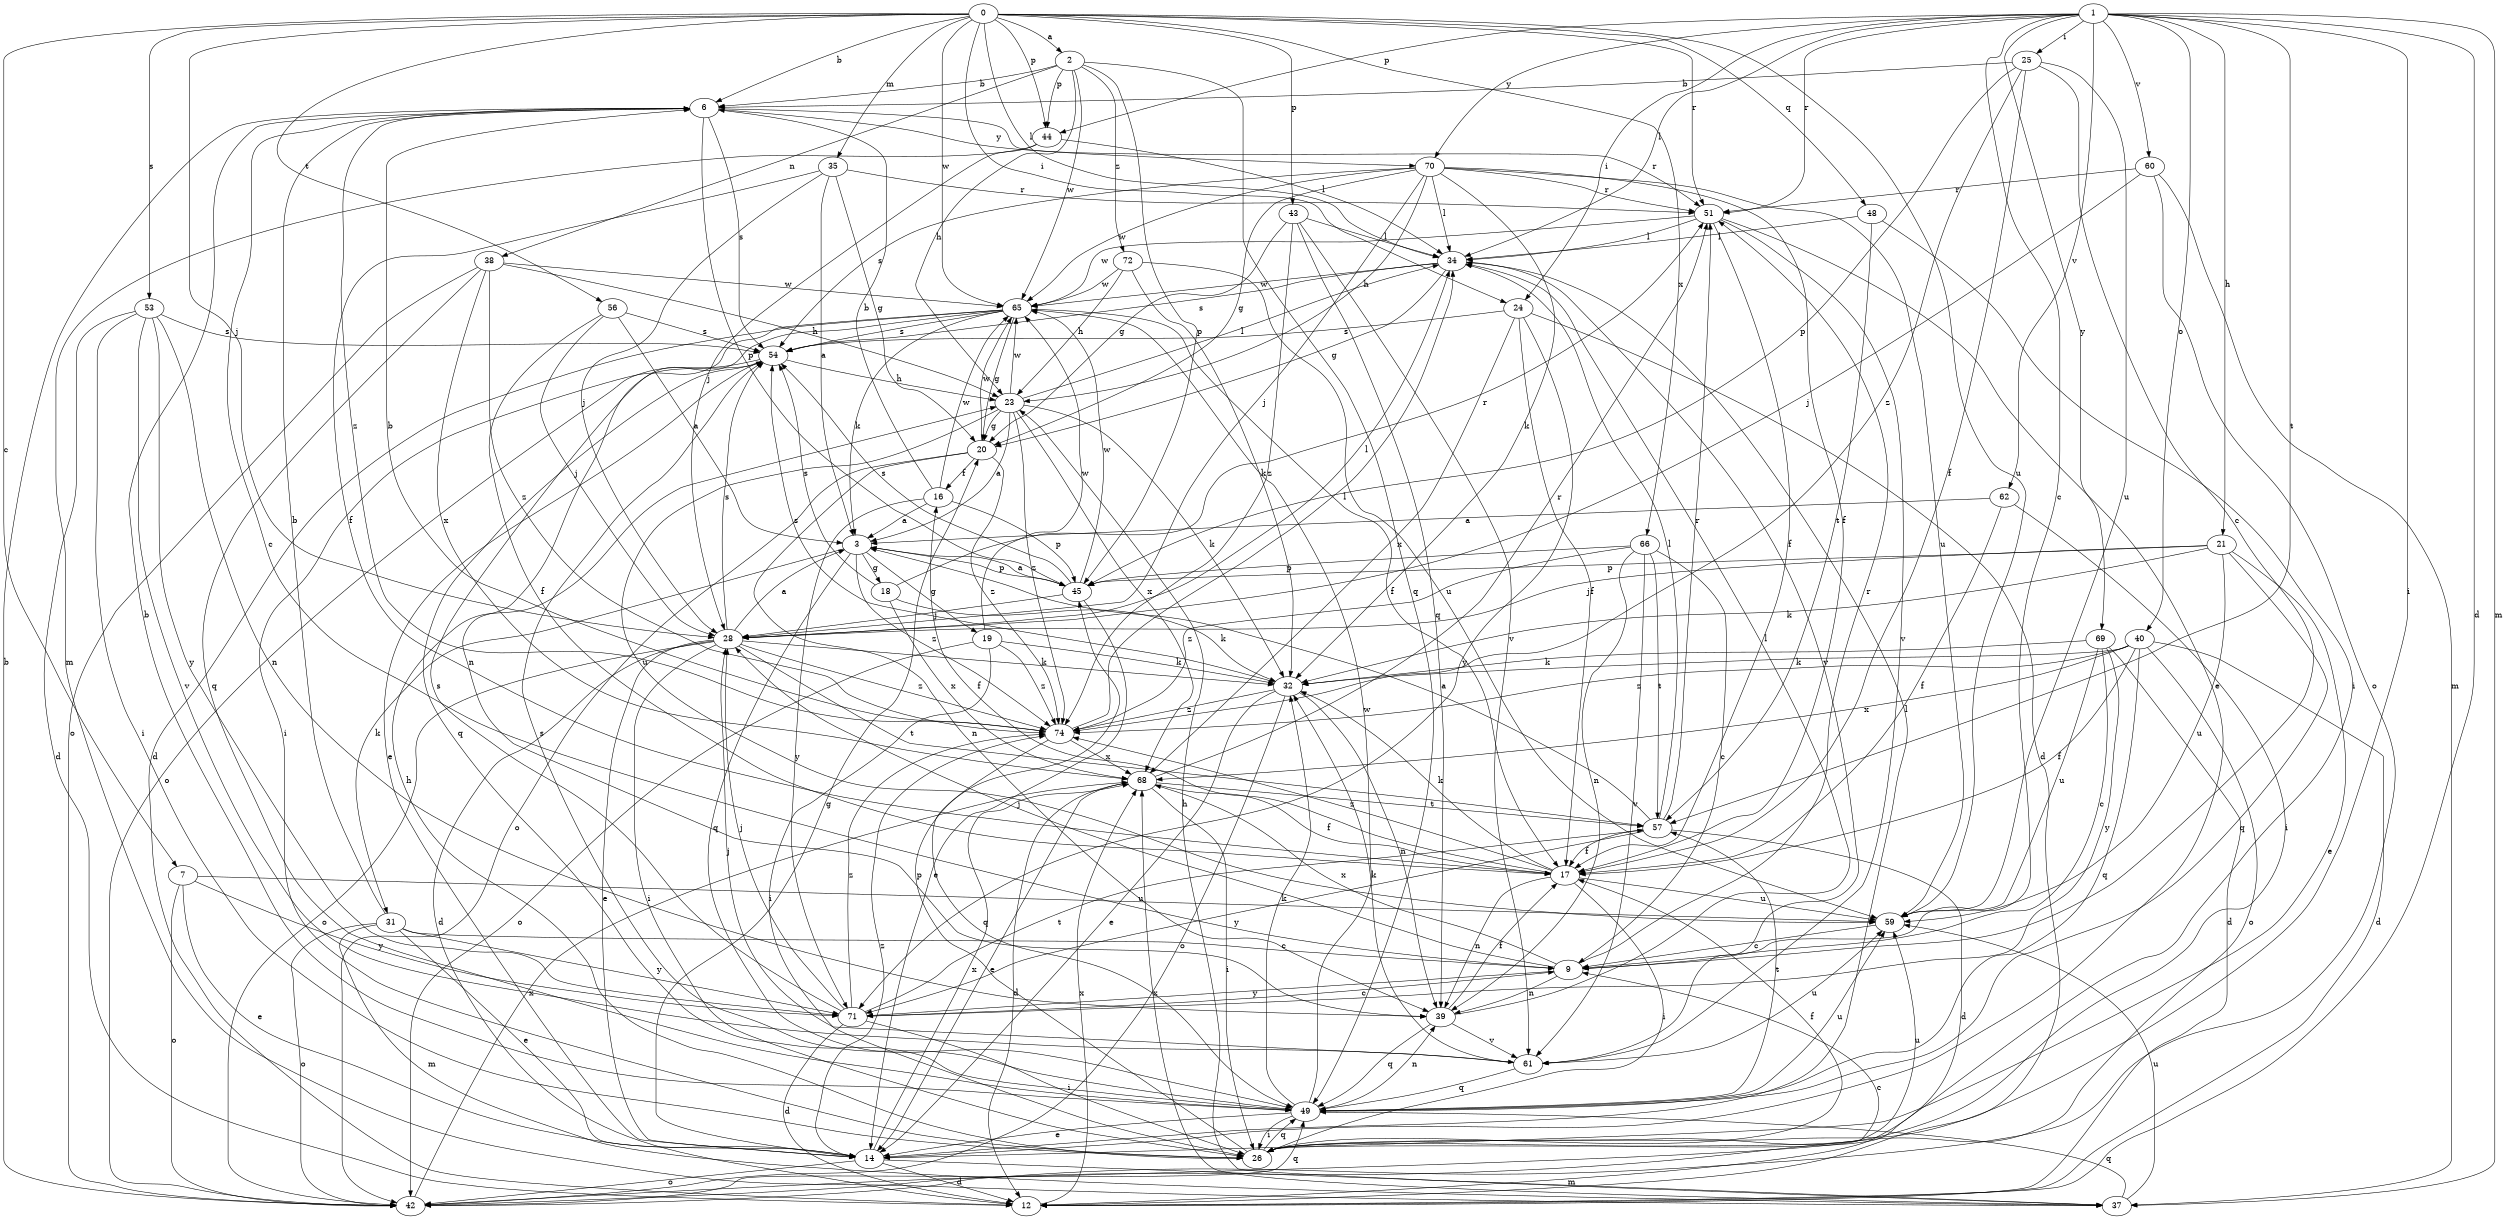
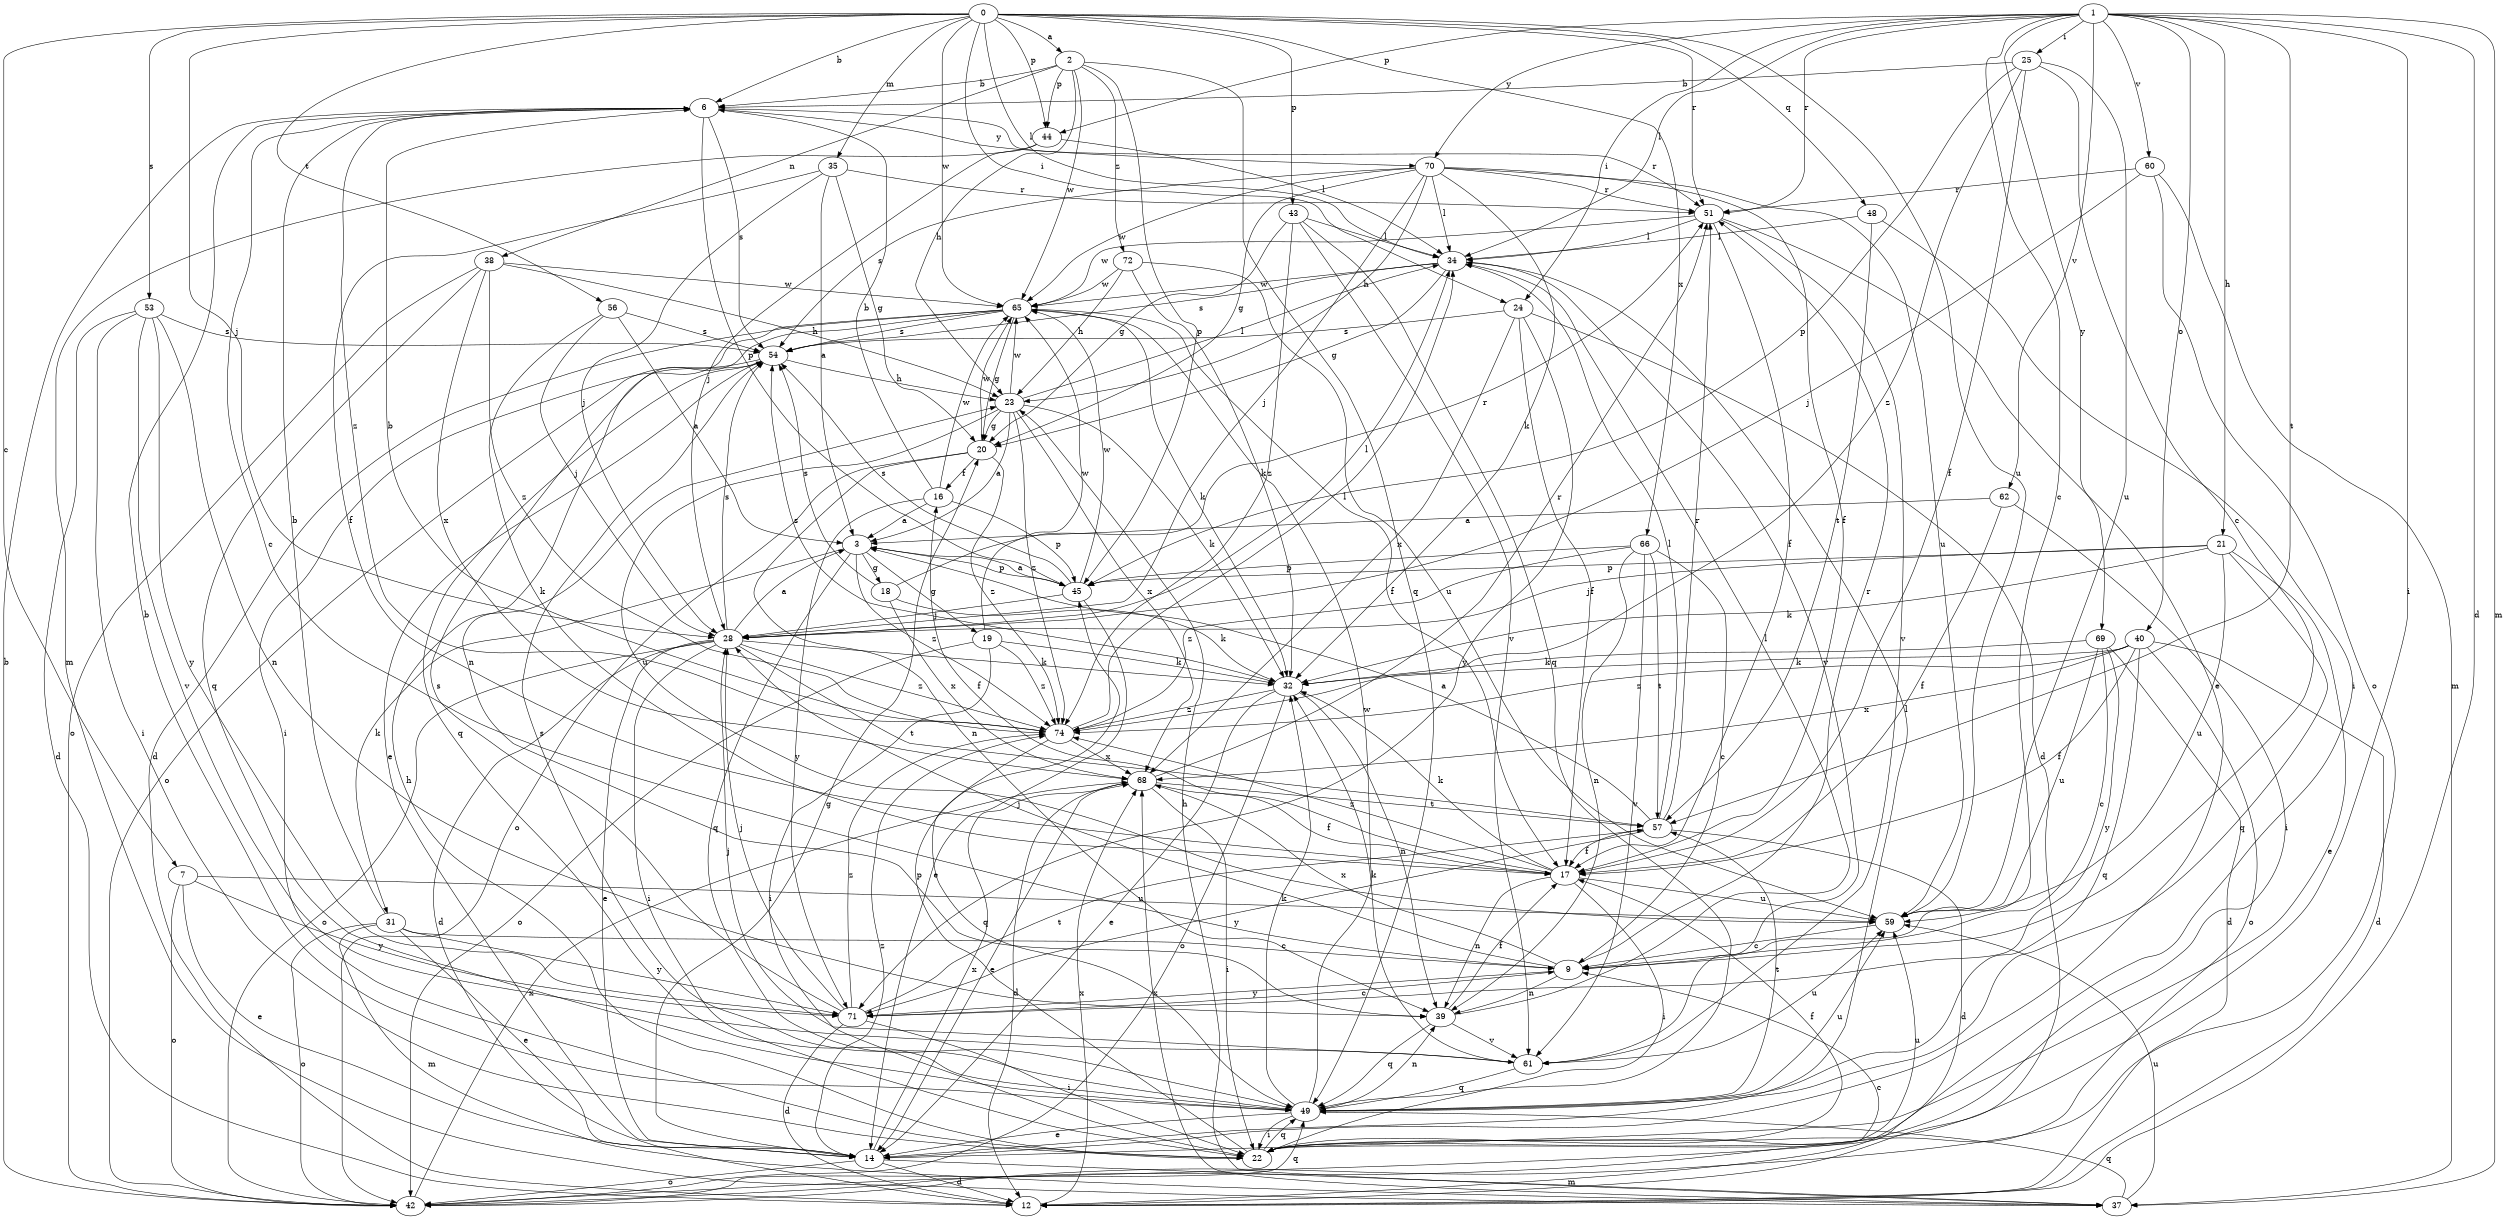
edge "65" -> "3": now "65" -> "32"
edge "56" -> "17": label "f" -> "k"
edge "43" -> "39": now "43" -> "49"
node "26": label "26" -> "22"
